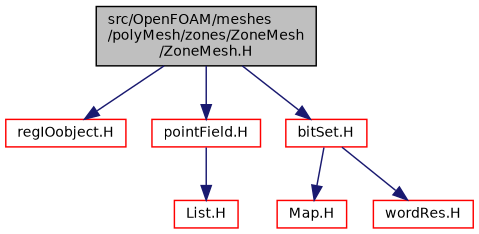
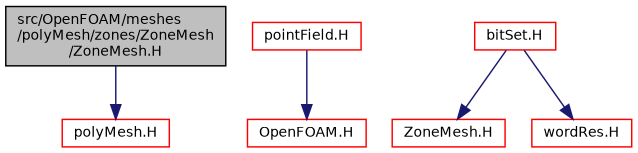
edge "src/OpenFOAM/meshes /polyMesh/zones/ZoneMesh /ZoneMesh.H" -> "pointField.H": removed
edge "src/OpenFOAM/meshes /polyMesh/zones/ZoneMesh /ZoneMesh.H" -> "bitSet.H": removed
node "regIOobject.H": label "regIOobject.H" -> "polyMesh.H"
node "List.H": label "List.H" -> "OpenFOAM.H"
node "Map.H": label "Map.H" -> "ZoneMesh.H"
